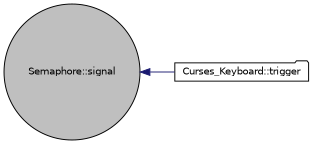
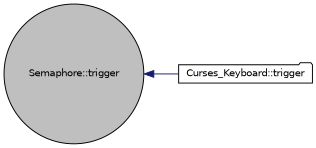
node "Semaphore::signal": label "Semaphore::signal" -> "Semaphore::trigger"
